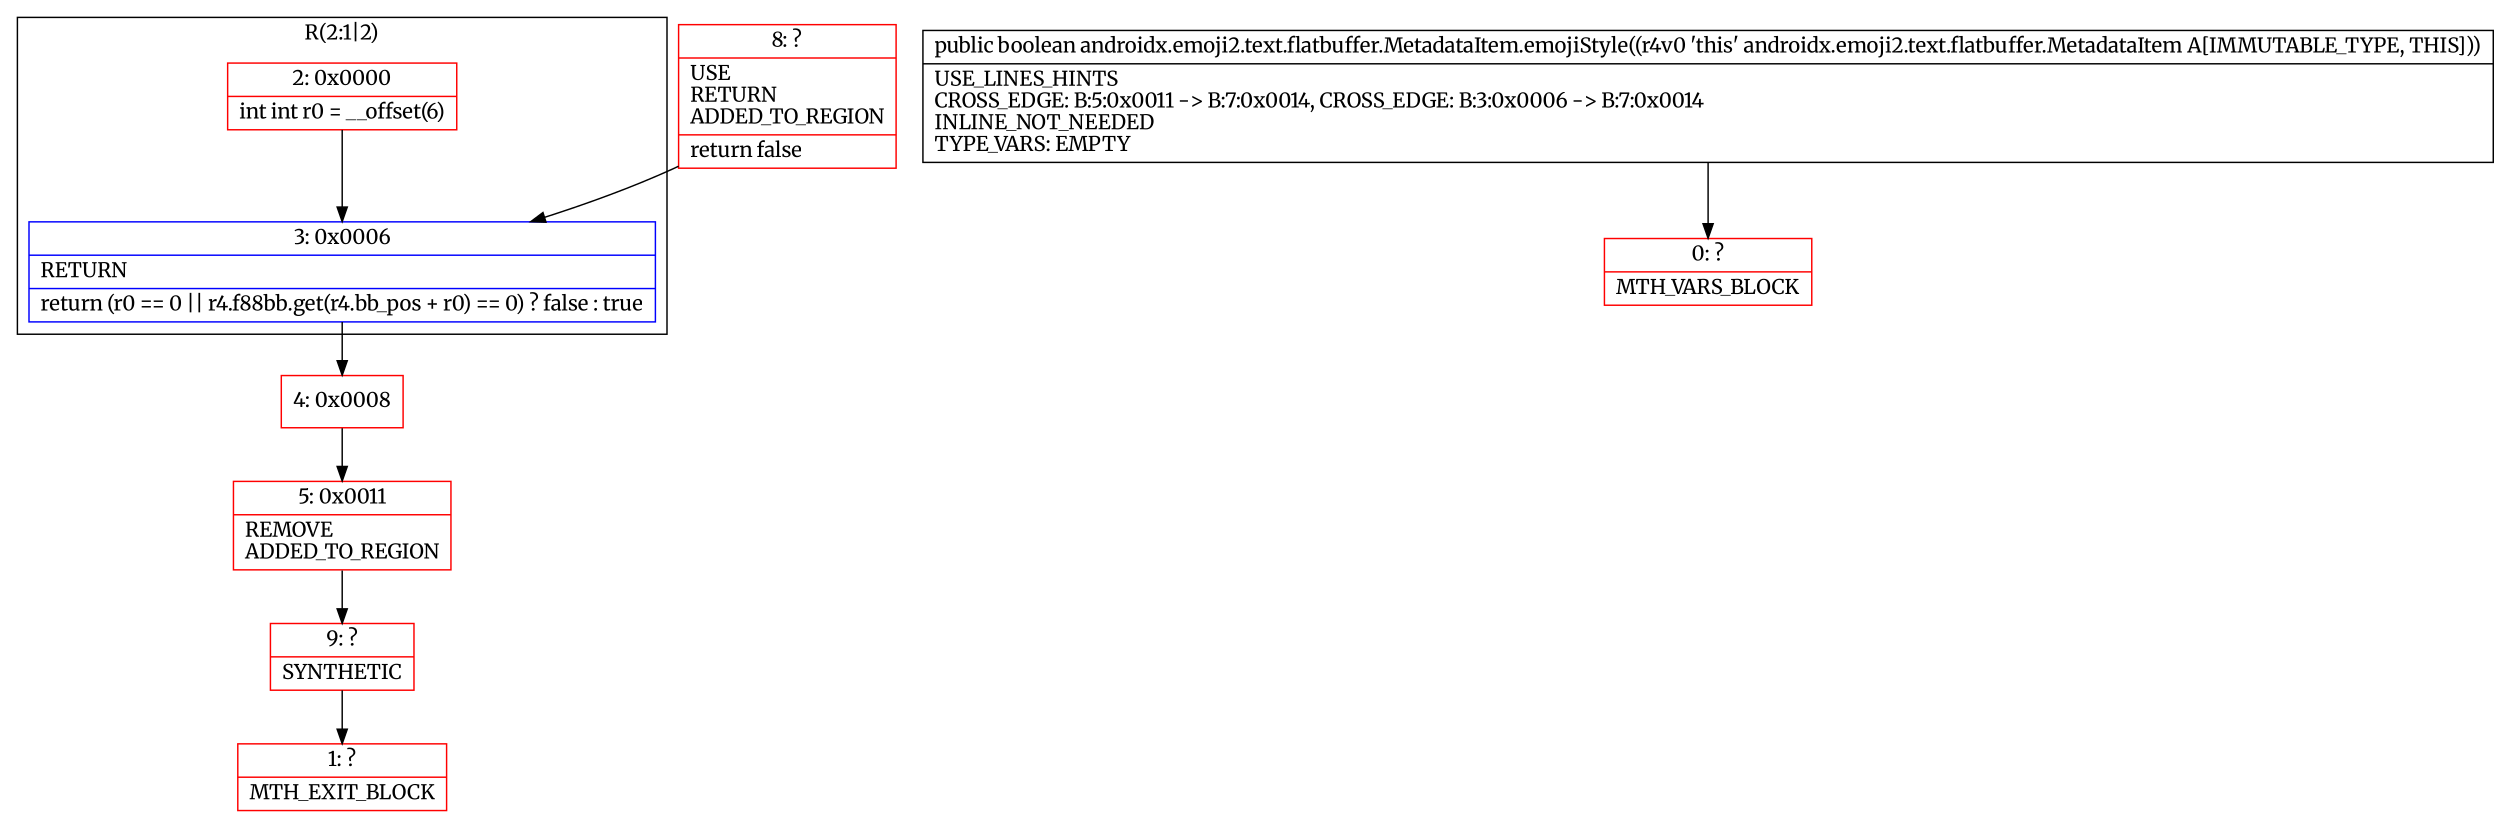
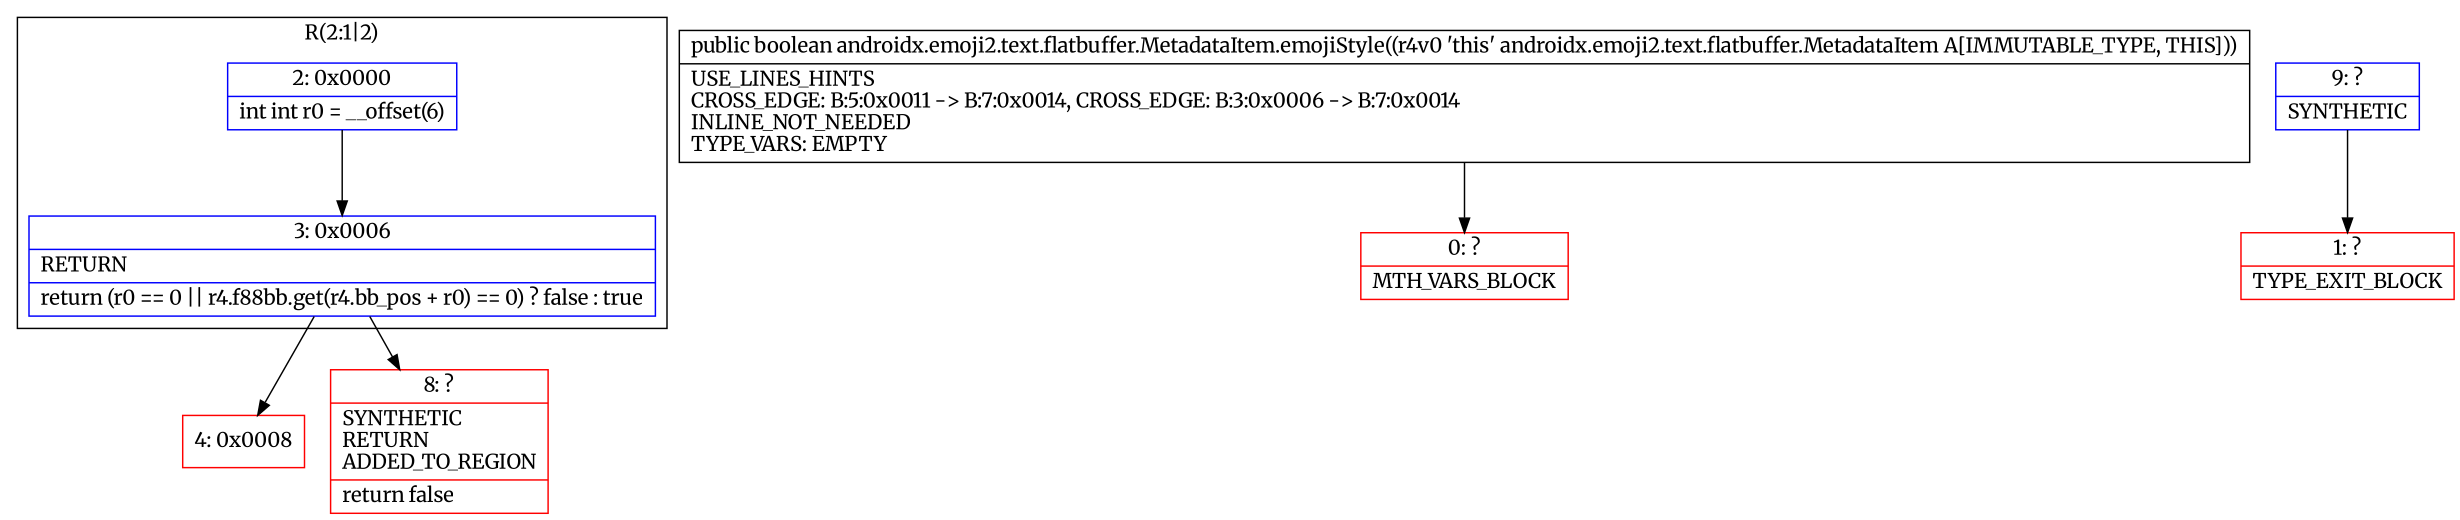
node "8: ?": text "USE" -> "SYNTHETIC"
node "2: 0x0000": color red -> blue
edge "8: ?" -> "3: 0x0006": reversed
node "5: 0x0011": removed
node "9: ?": color red -> blue
node "1: ?": text "MTH_EXIT_BLOCK" -> "TYPE_EXIT_BLOCK"
